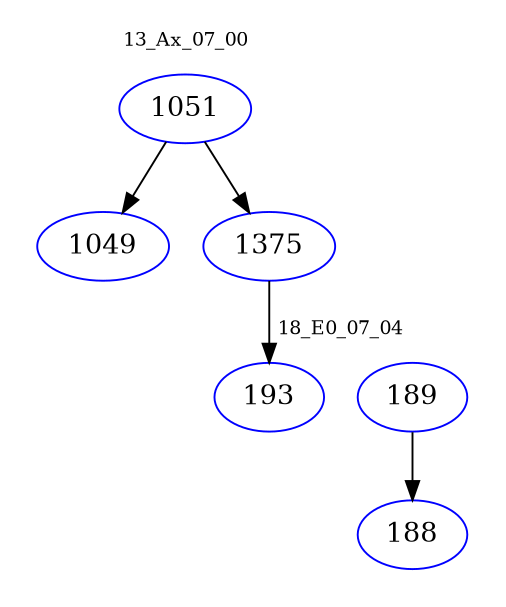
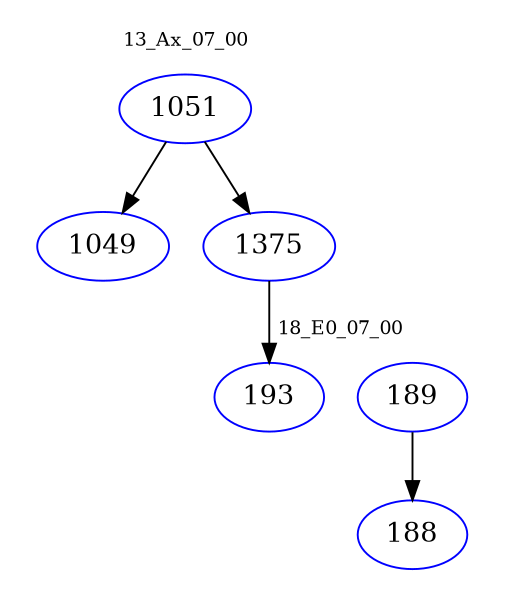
cluster "18_E0_07_04": label "18_E0_07_04" -> "18_E0_07_00"
